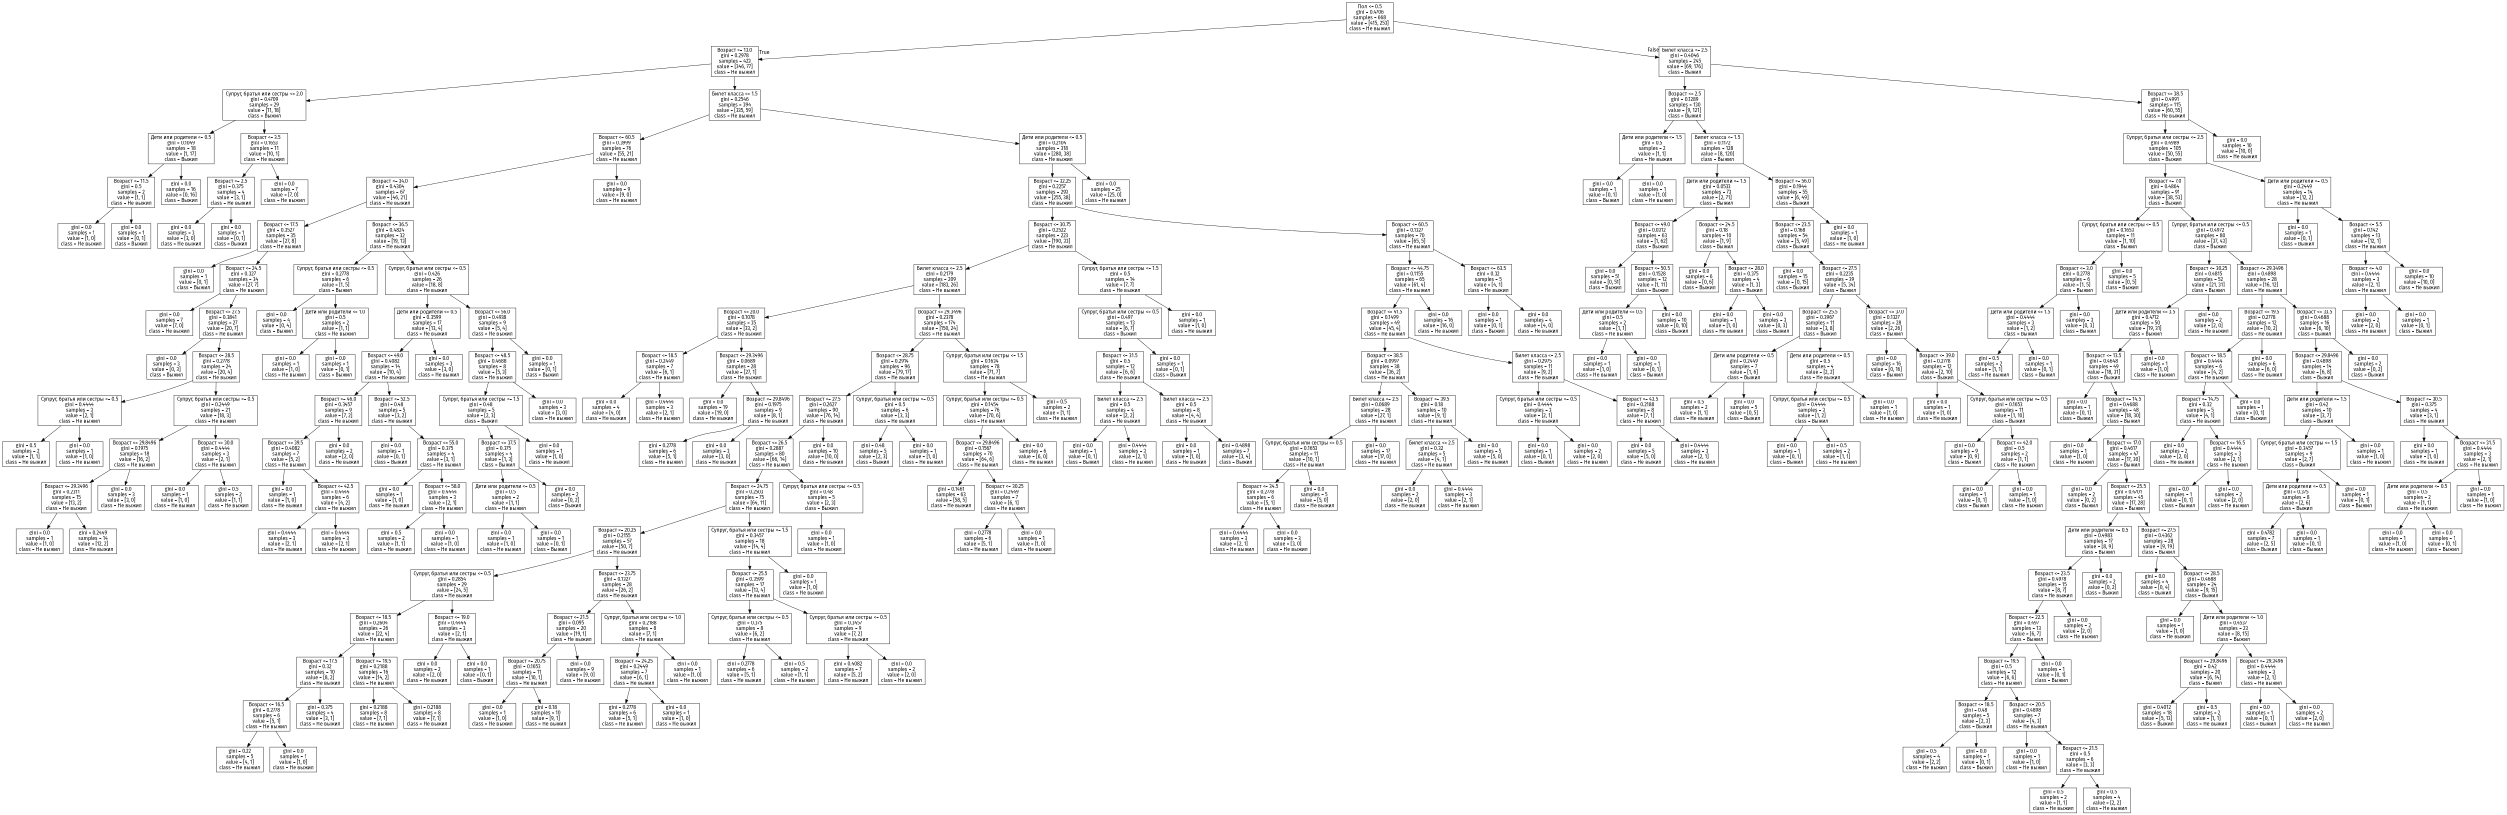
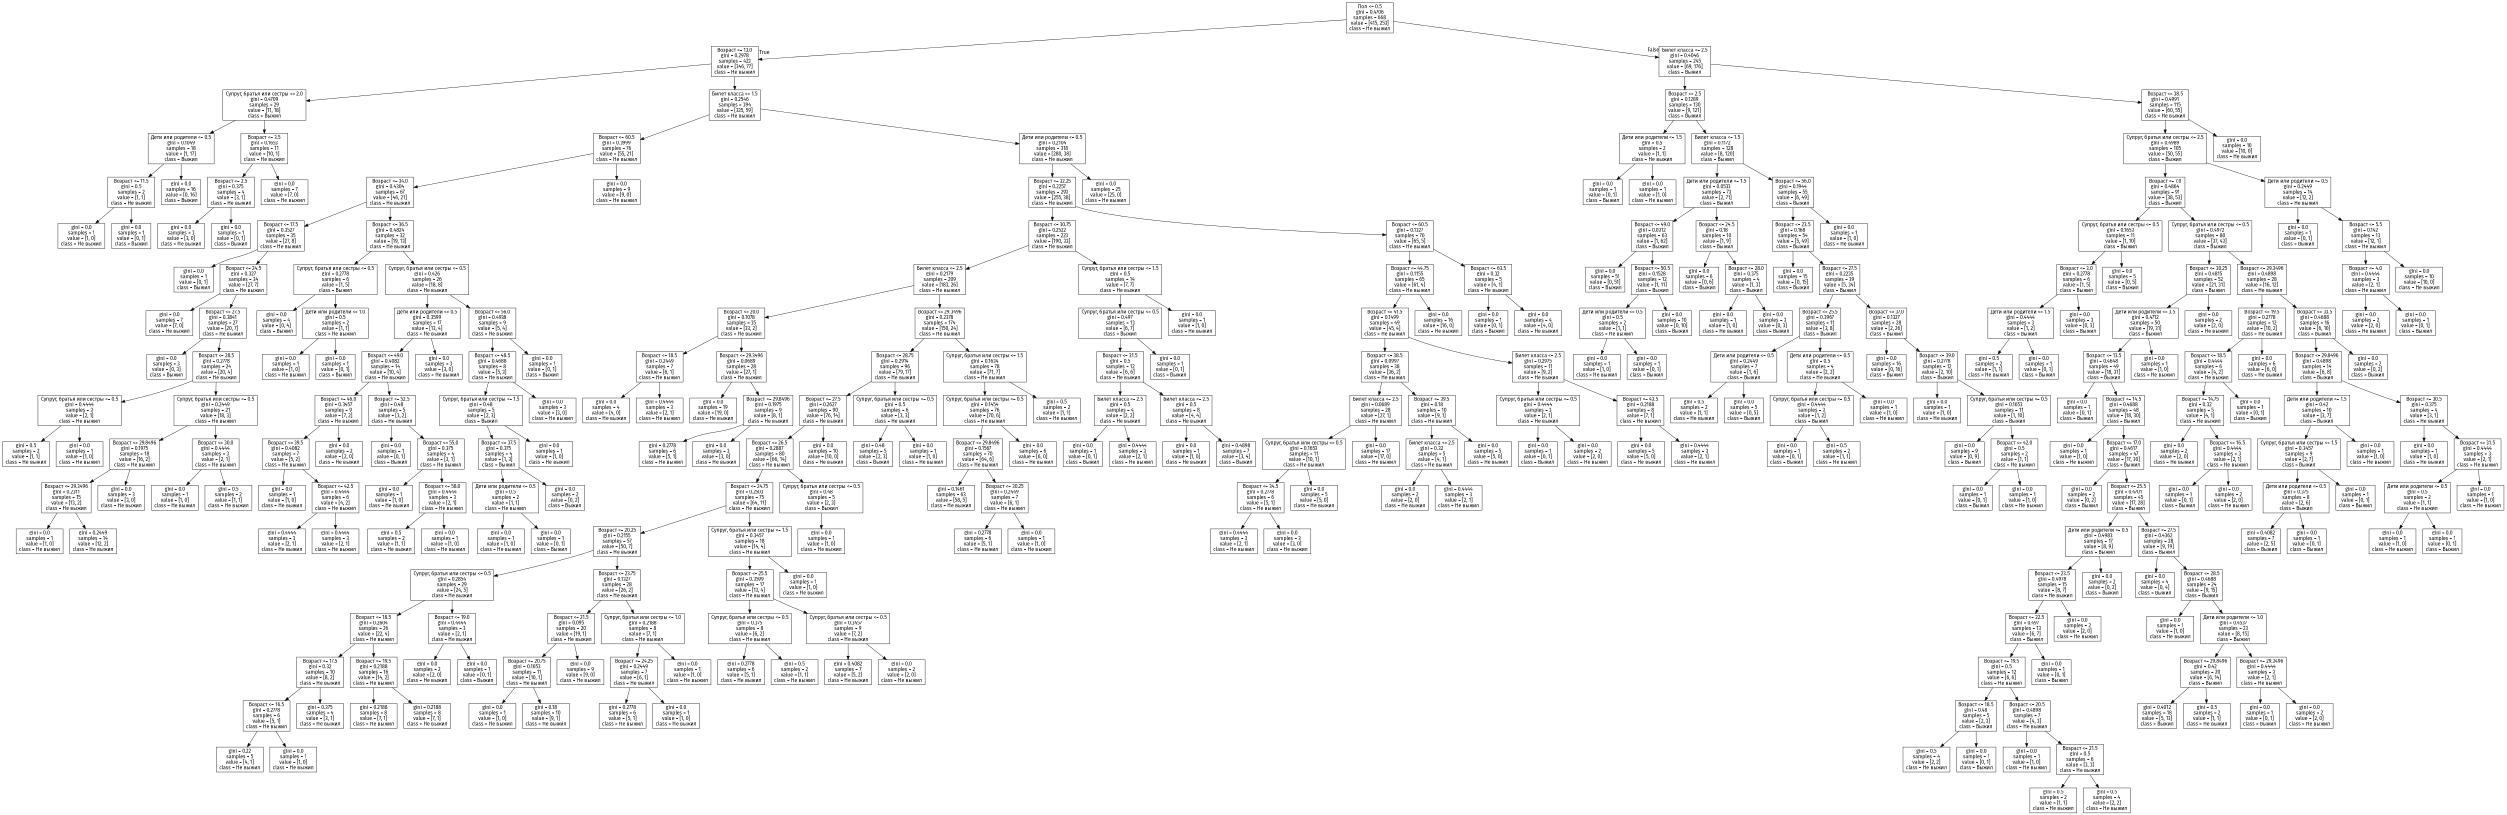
node "gini = 0.4782 samples = 7 value = [2, 5] class = Выжил": label "gini = 0.4782 samples = 7 value = [2, 5] class = Выжил" -> "gini = 0.4082 samples = 7 value = [2, 5] class = Выжил"
